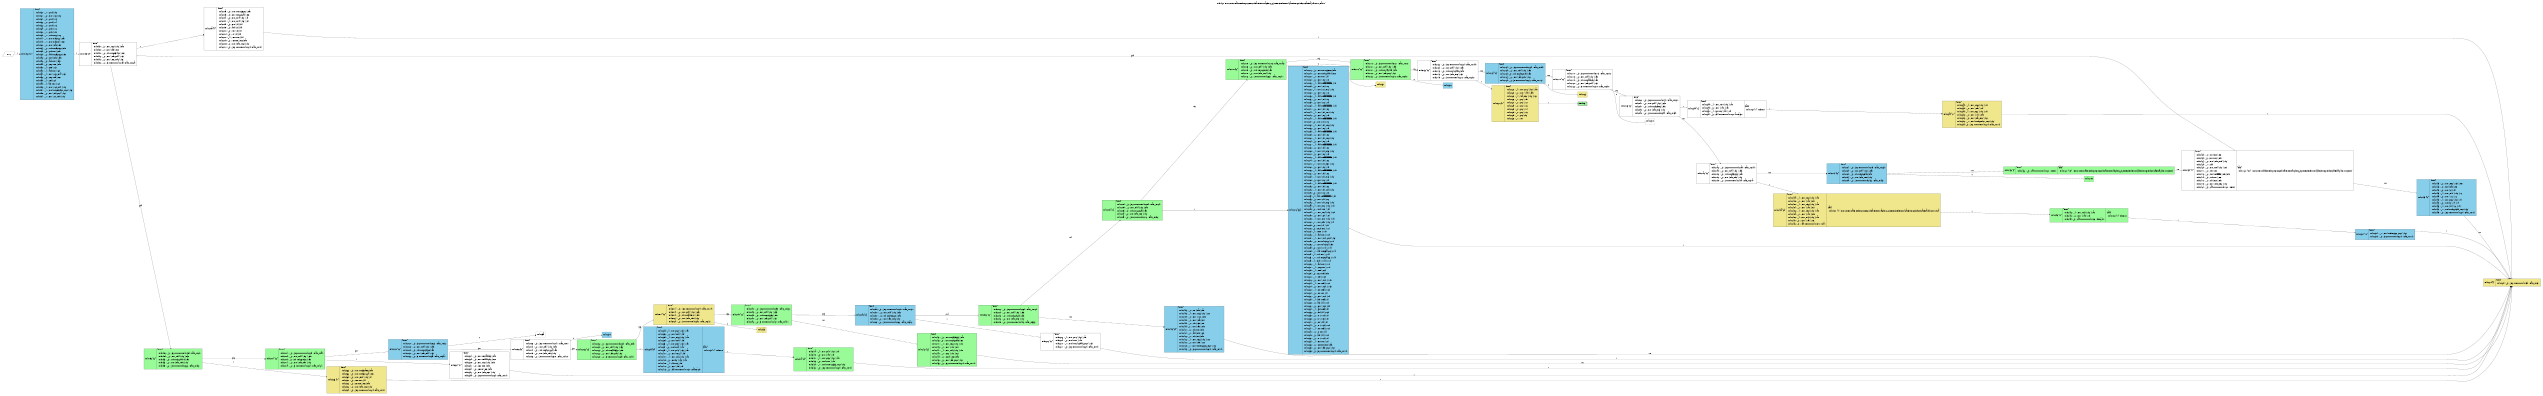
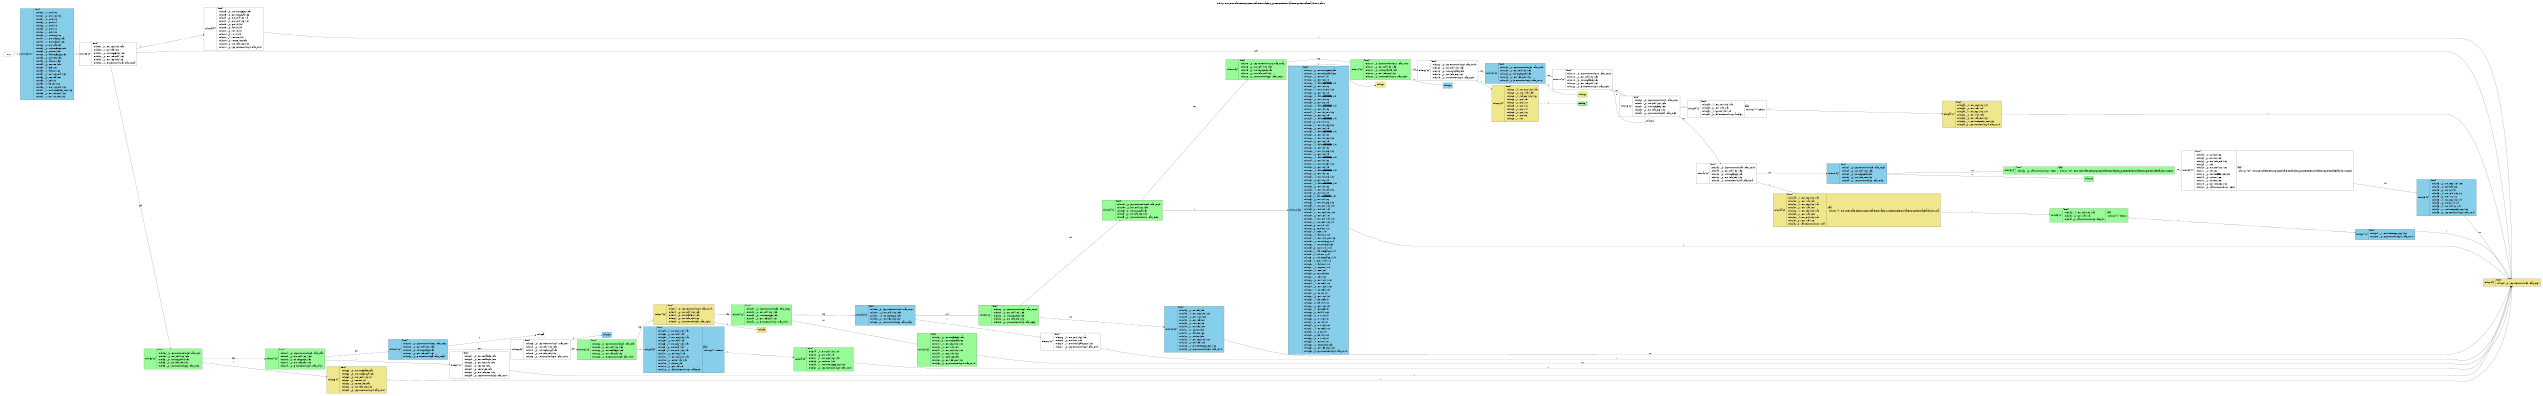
edge "0x40245d [44]" -> "0x401fcb [29]": now "0x40267f [5]" -> "0x401fcb [29]"
